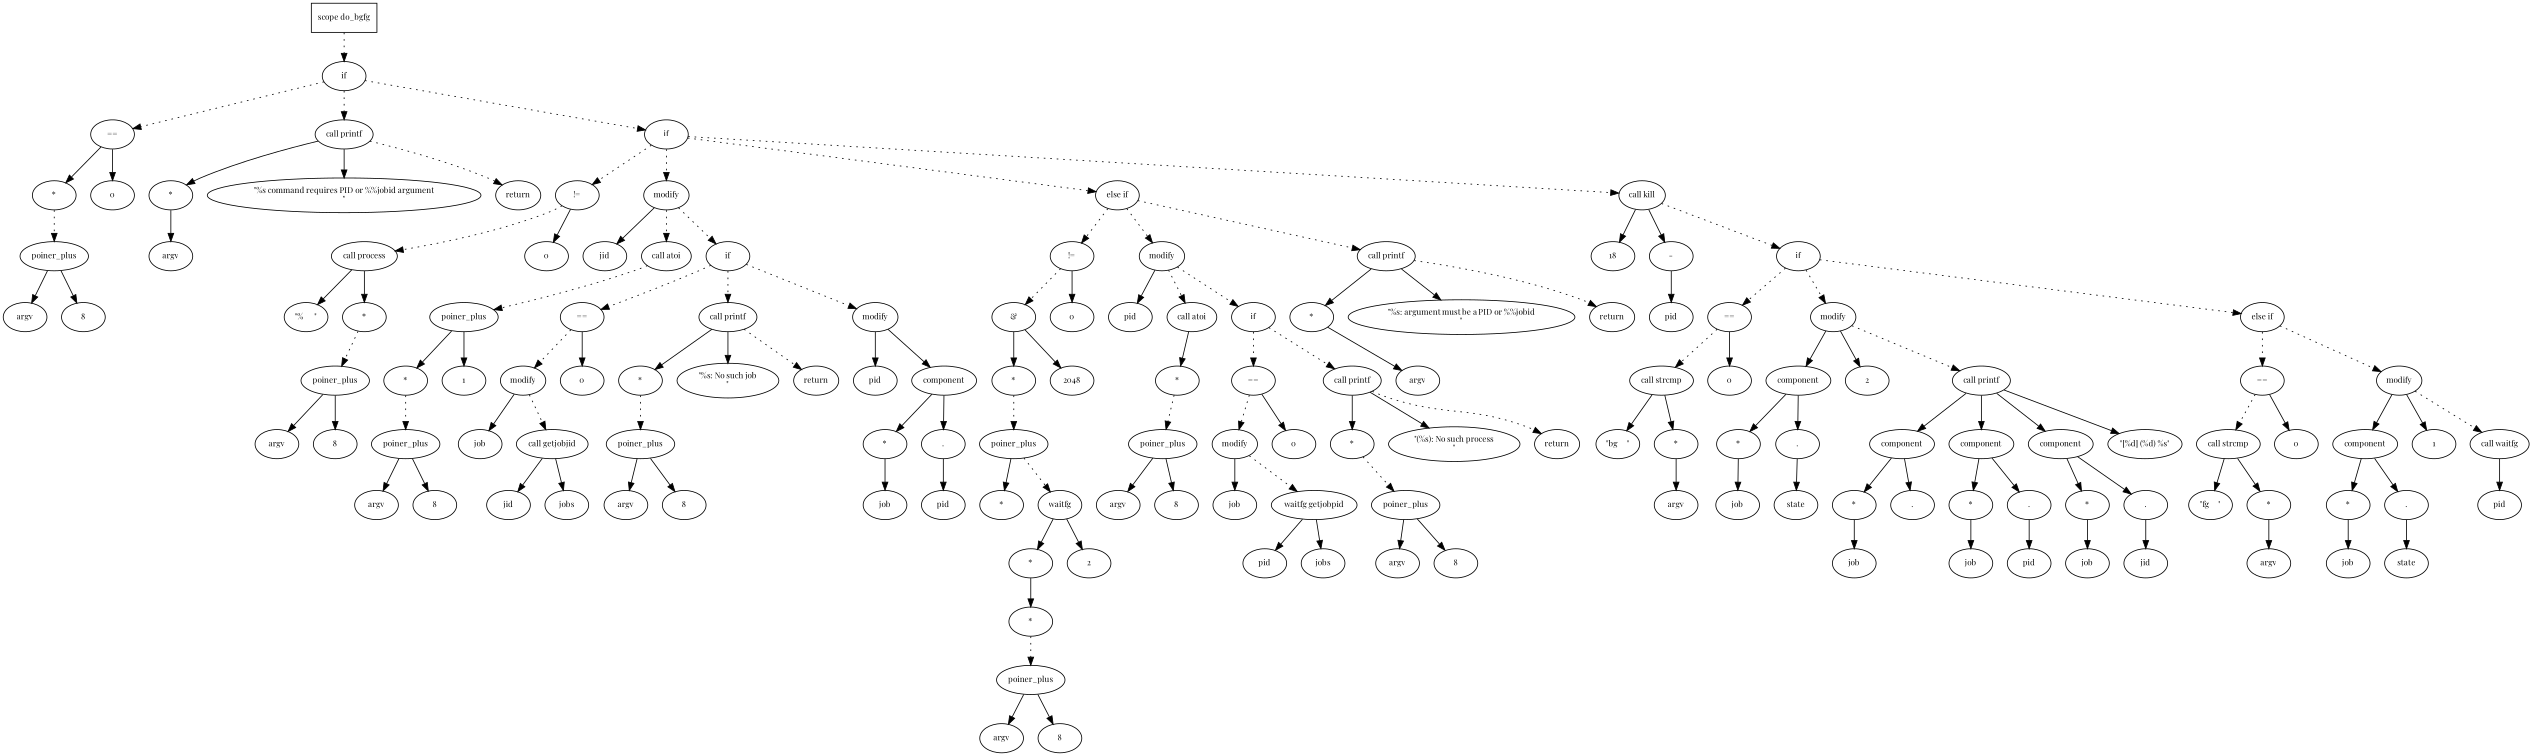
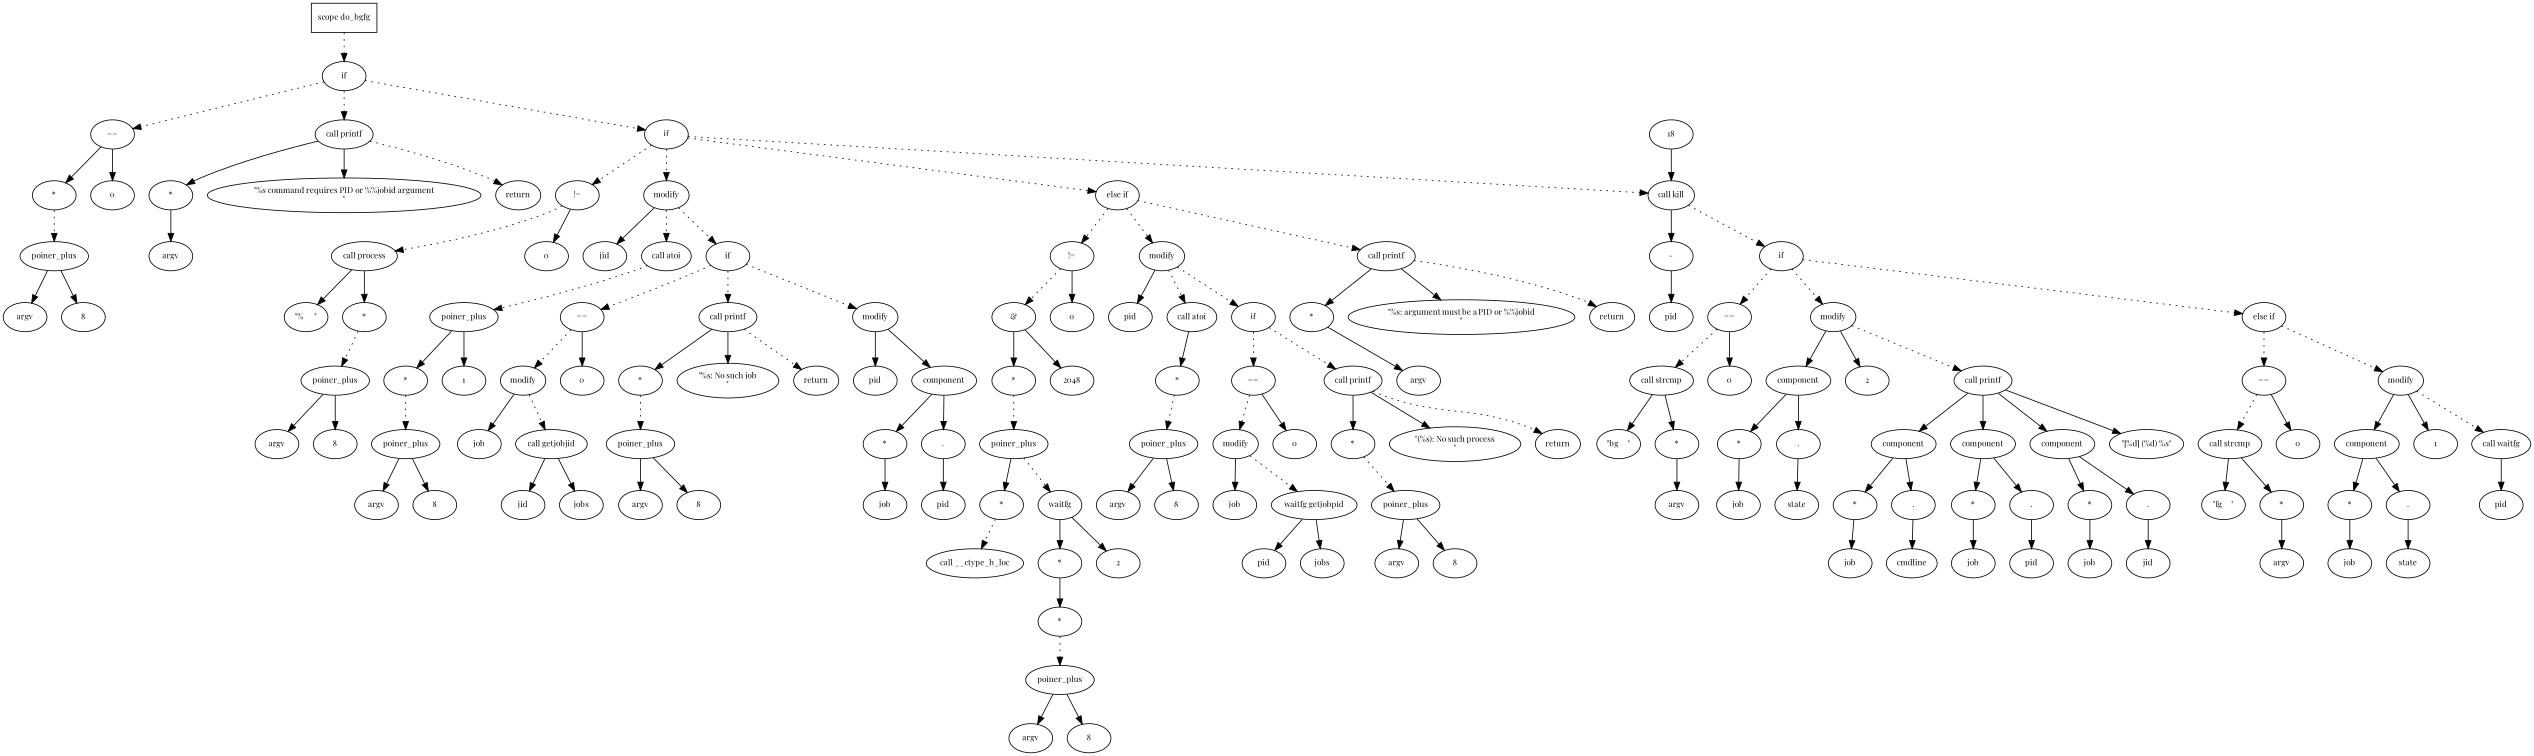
edge "call kill" -> "18": reversed
node "call __ctype_b_loc": added
node "cmdline": added
